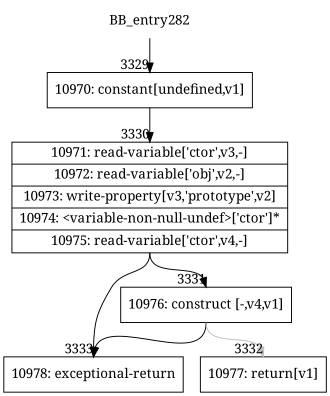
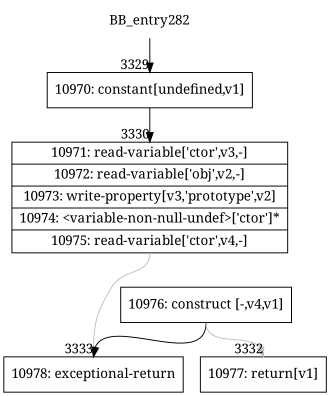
edge "10971: read-variable['ctor',v3,-]" -> "10976: construct [-,v4,v1]": removed
edge "10971: read-variable['ctor',v3,-]" -> "10978: exceptional-return": color black -> gray
